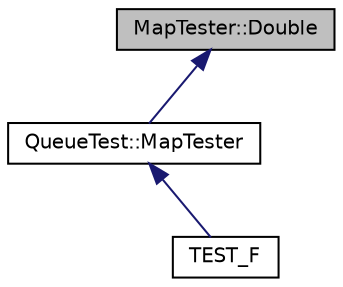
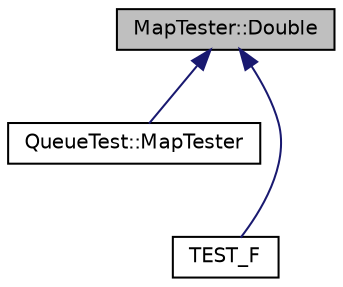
edge "TEST_F" -> "QueueTest::MapTester": now "TEST_F" -> "MapTester::Double"
